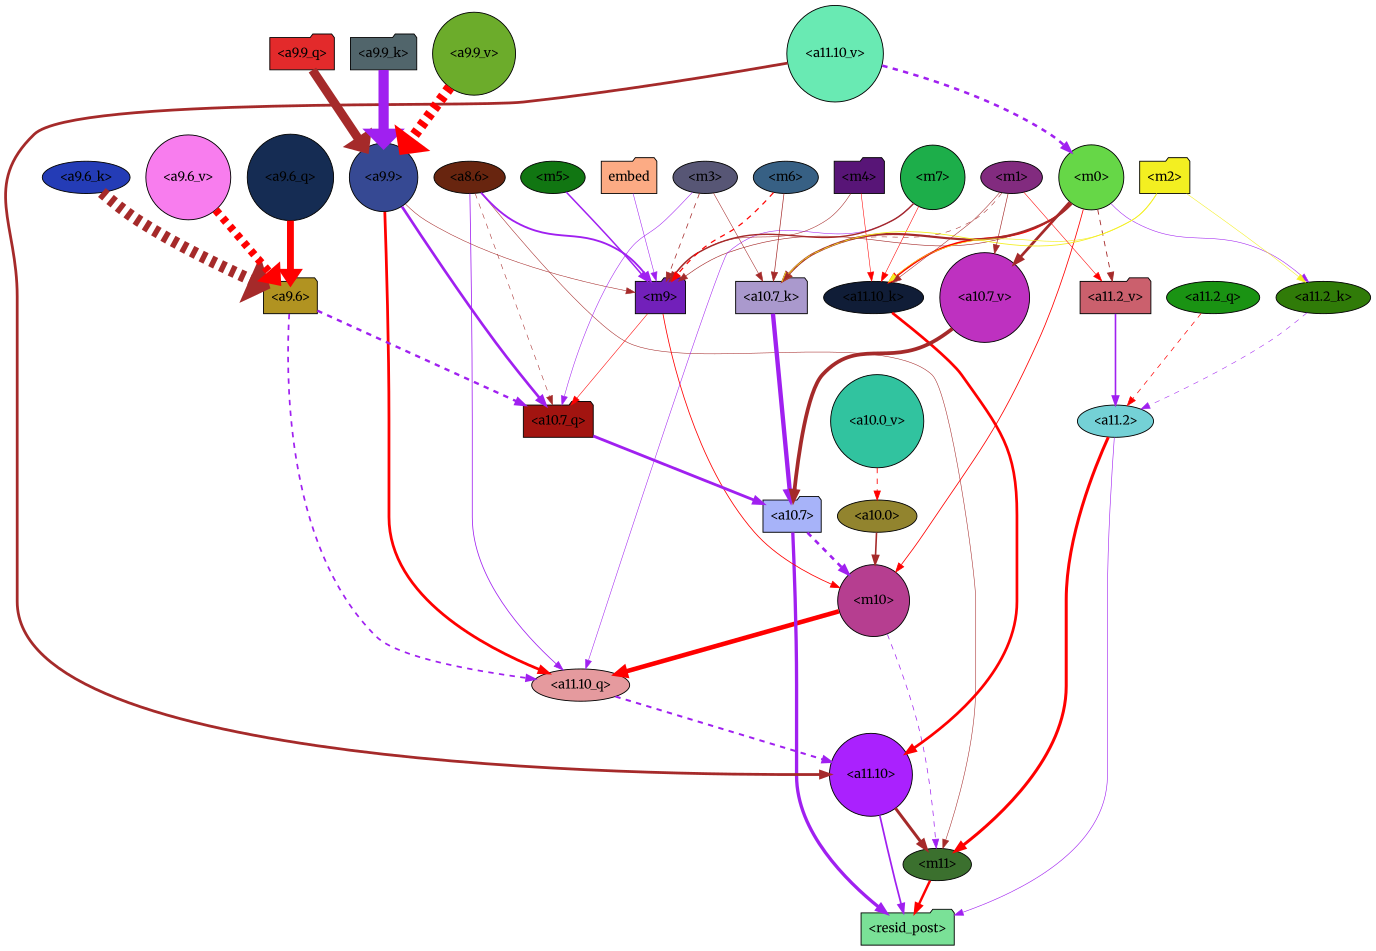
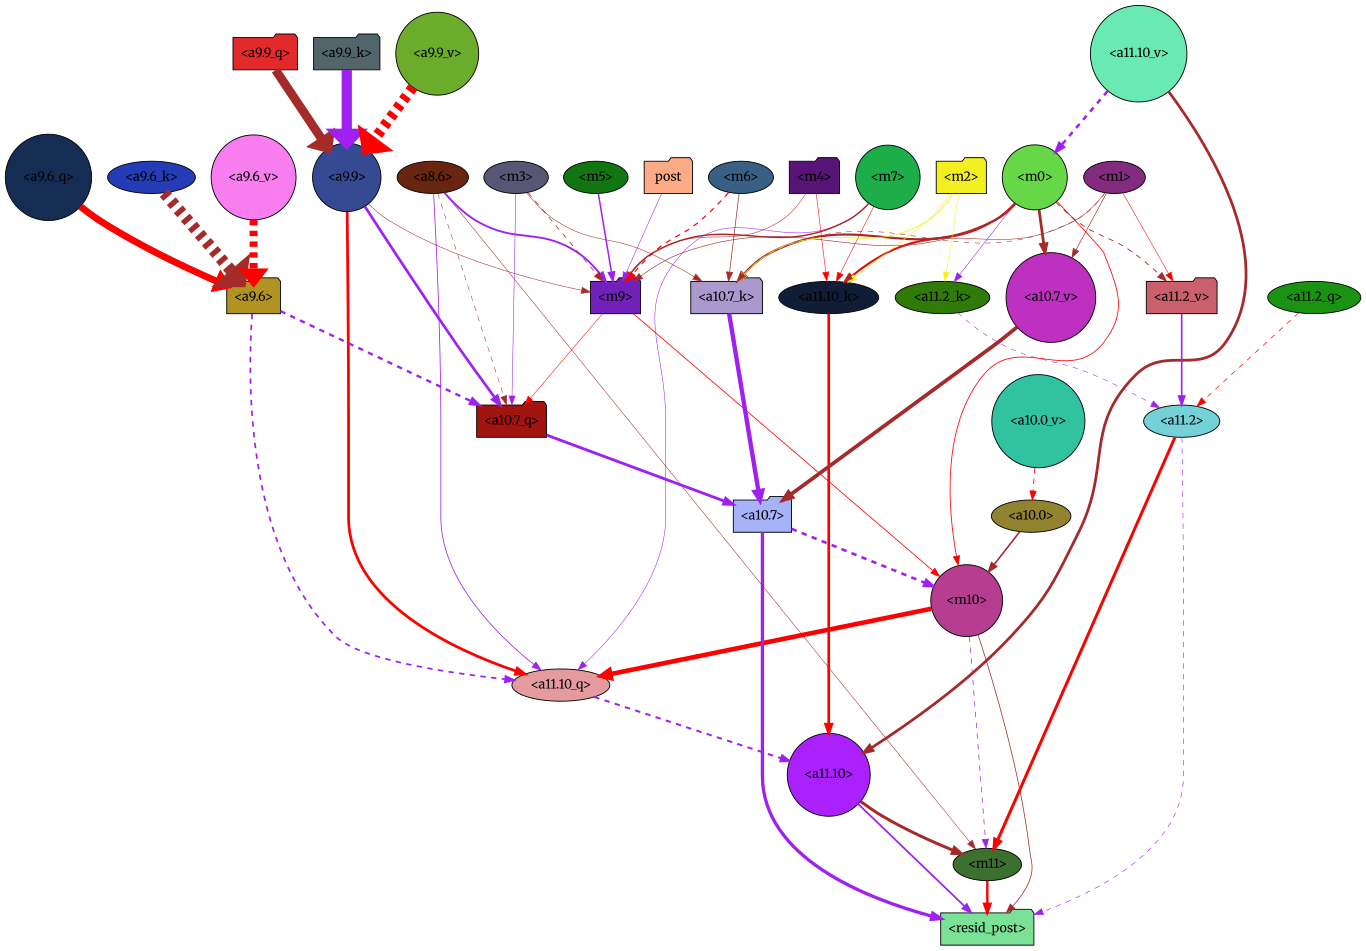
node "embed": label "embed" -> "post"
edge "<a11.2>" -> "<resid_post>": style bold -> dashed
edge "<m10>" -> "<resid_post>": added
